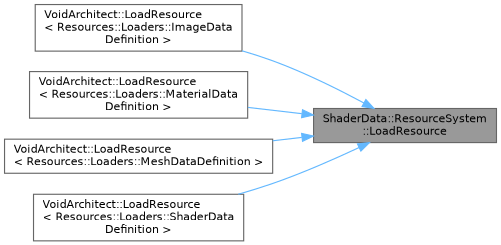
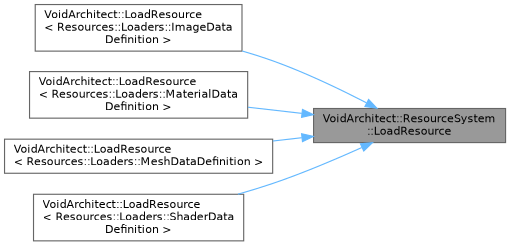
node "ShaderData::ResourceSystem ::LoadResource": label "ShaderData::ResourceSystem ::LoadResource" -> "VoidArchitect::ResourceSystem ::LoadResource"
